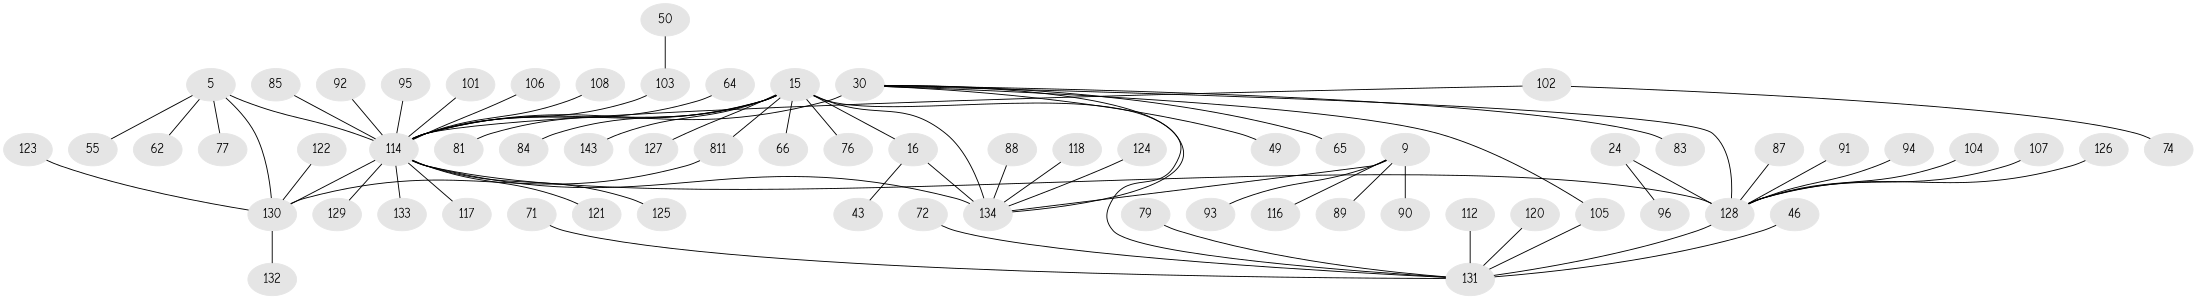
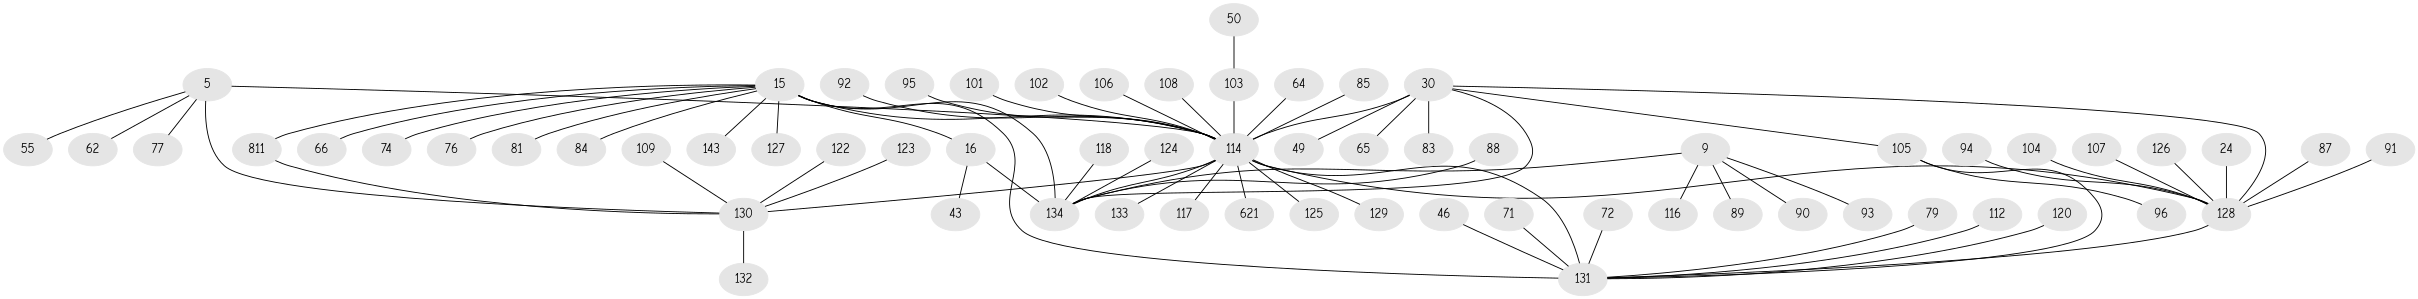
edge "102" -- "74": now "15" -- "74"
node "109": added
edge "114" -- "131": added
edge "24" -- "96": now "105" -- "96"
node "121": label "121" -> "621"
